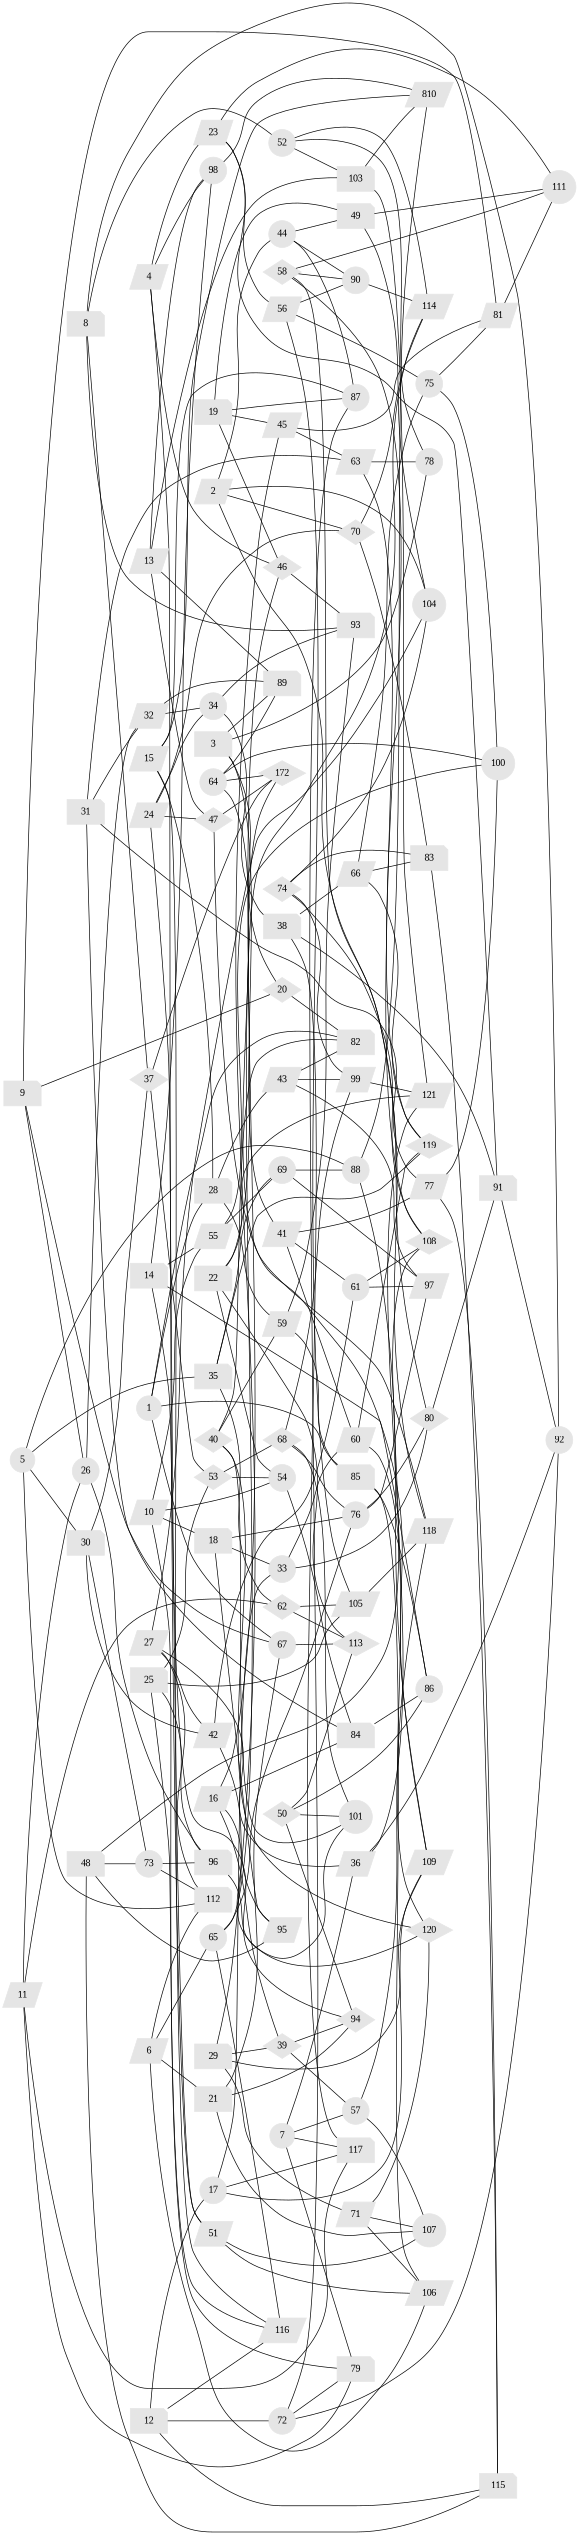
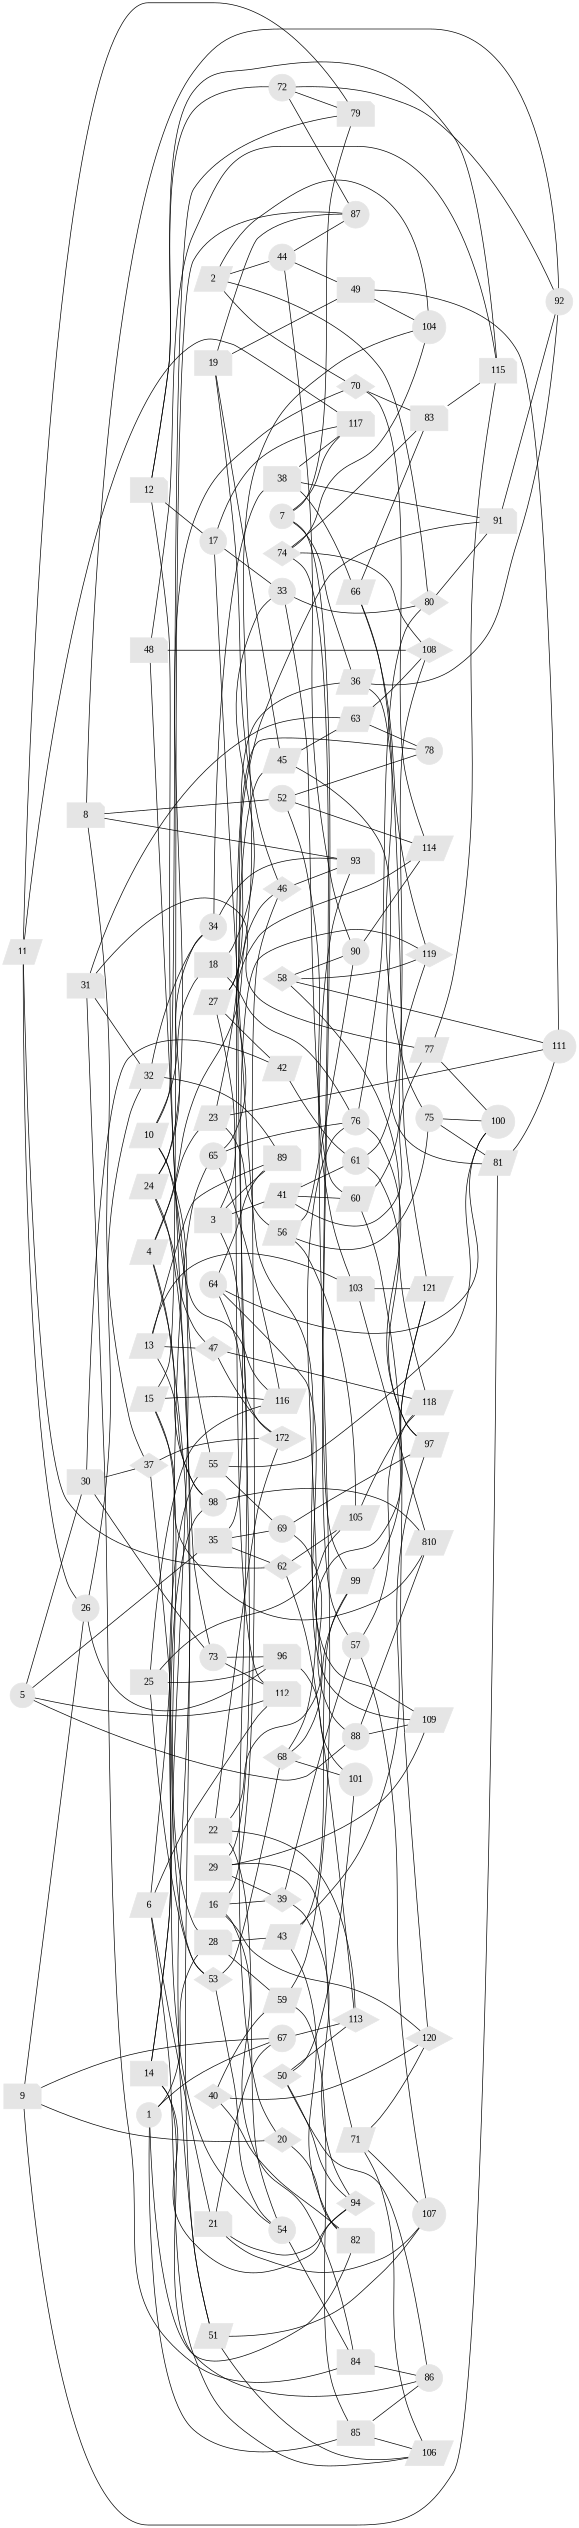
edge "40" -- "101": removed
node "95": removed
